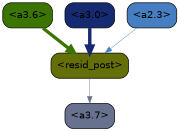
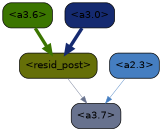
edge "<a2.3>" -> "<resid_post>": now "<a2.3>" -> "<a3.7>"
